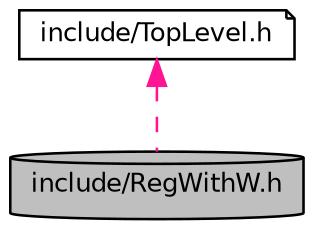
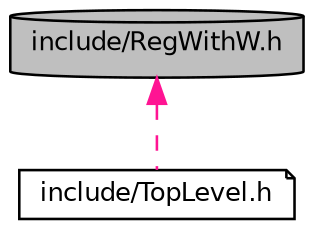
edge "include/RegWithW.h" -> "include/TopLevel.h": reversed
